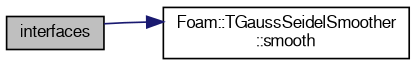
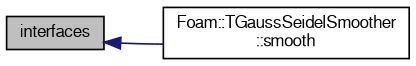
edge "interfaces" -> "Foam::TGaussSeidelSmoother ::smooth": reversed
